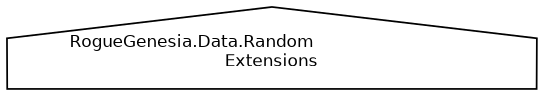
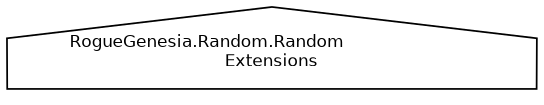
node "RogueGenesia.Data.Random Extensions": label "RogueGenesia.Data.Random Extensions" -> "RogueGenesia.Random.Random Extensions"
